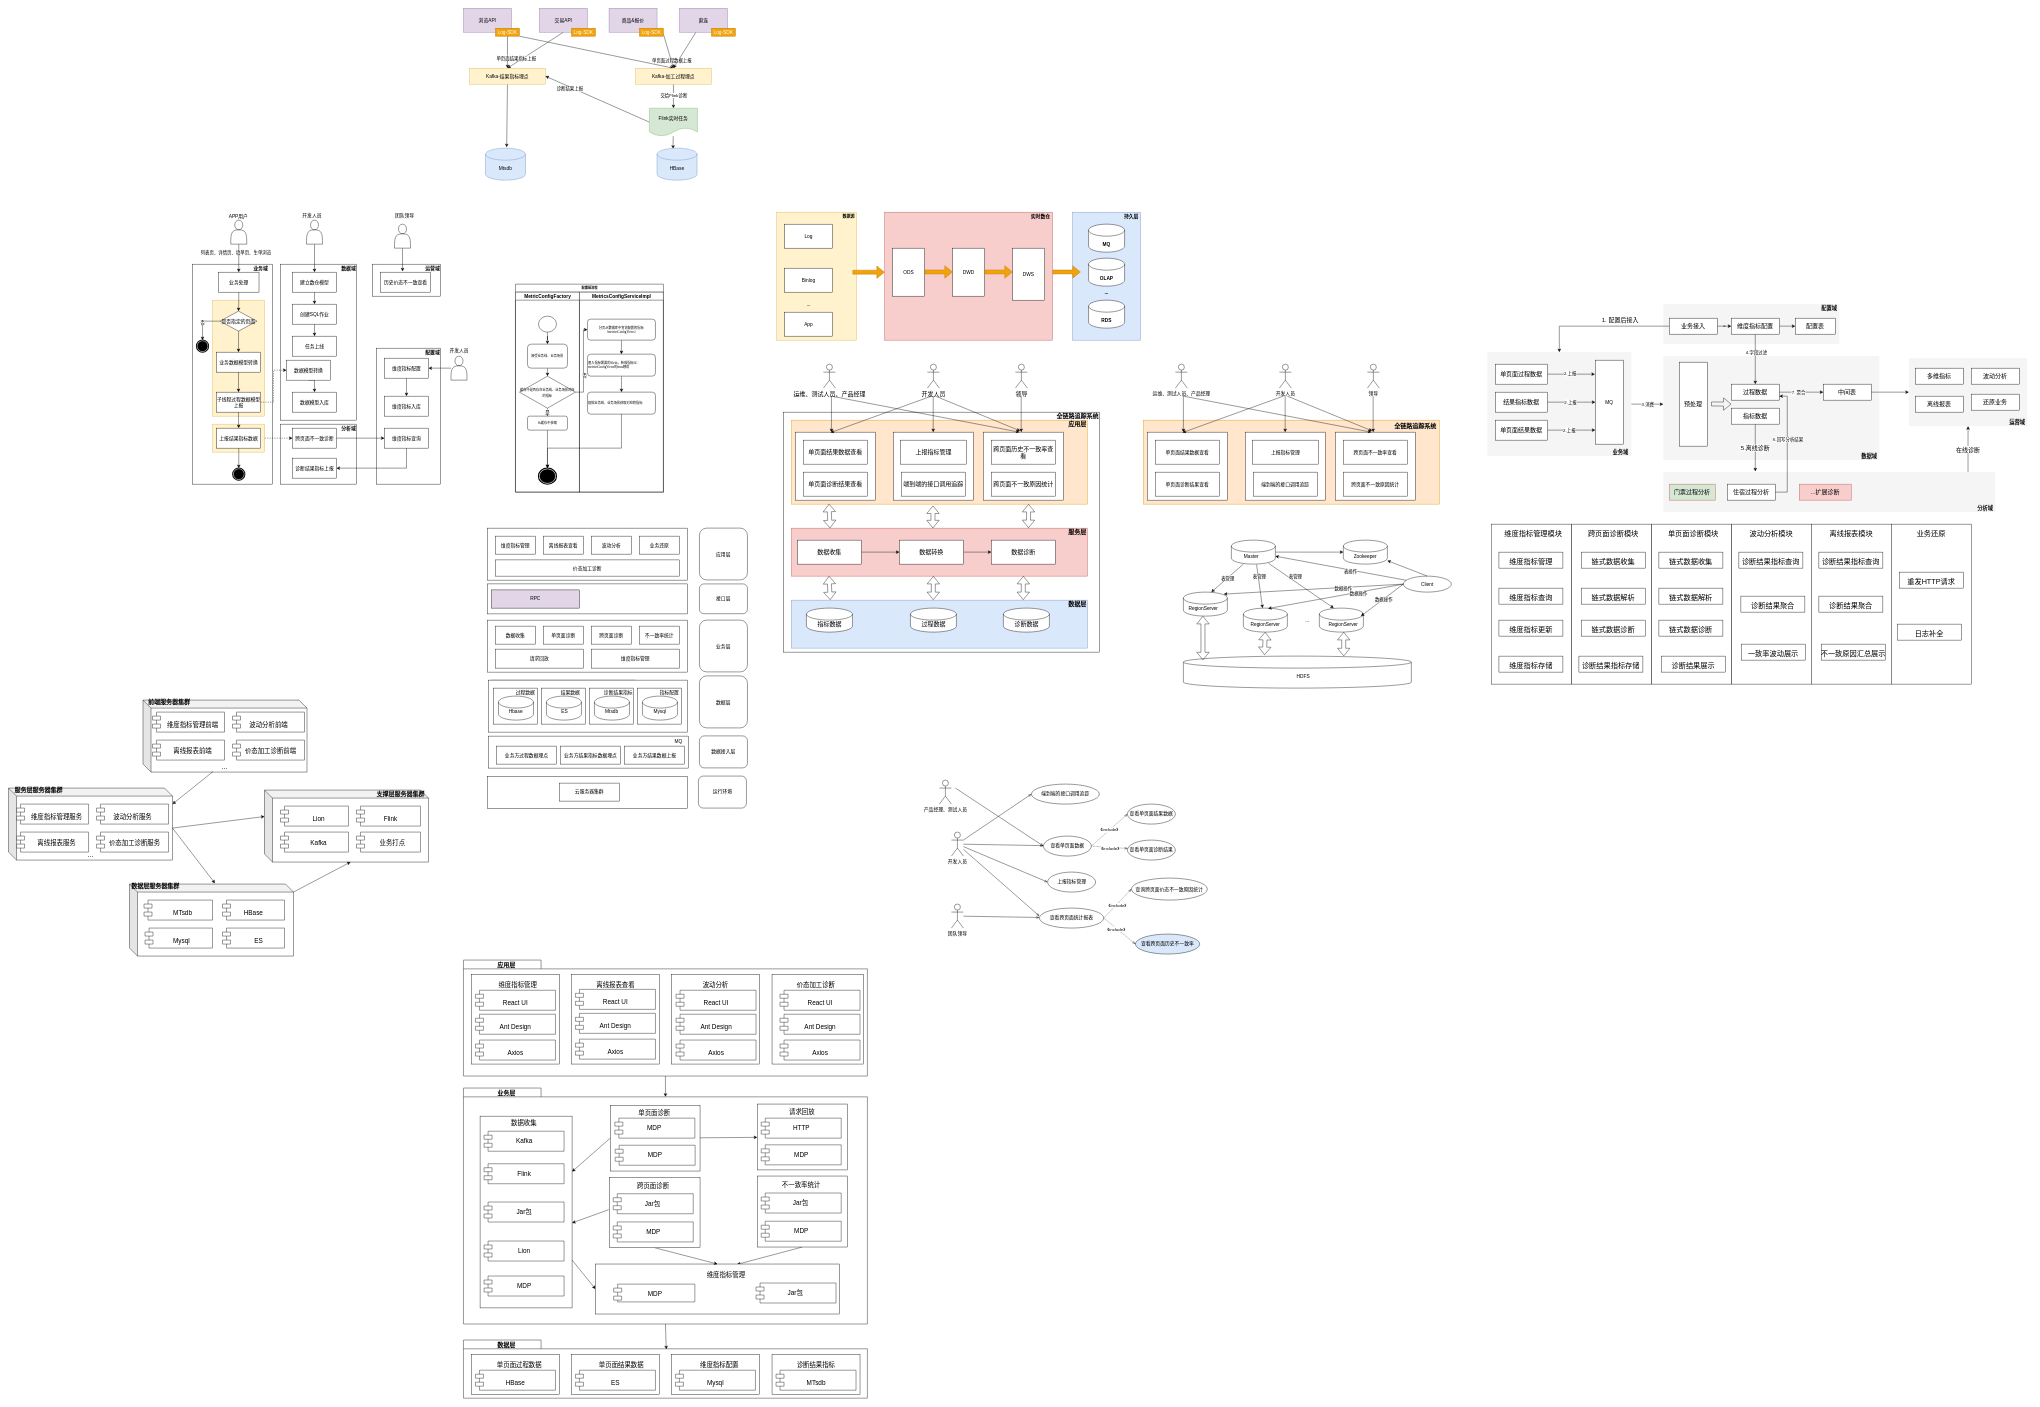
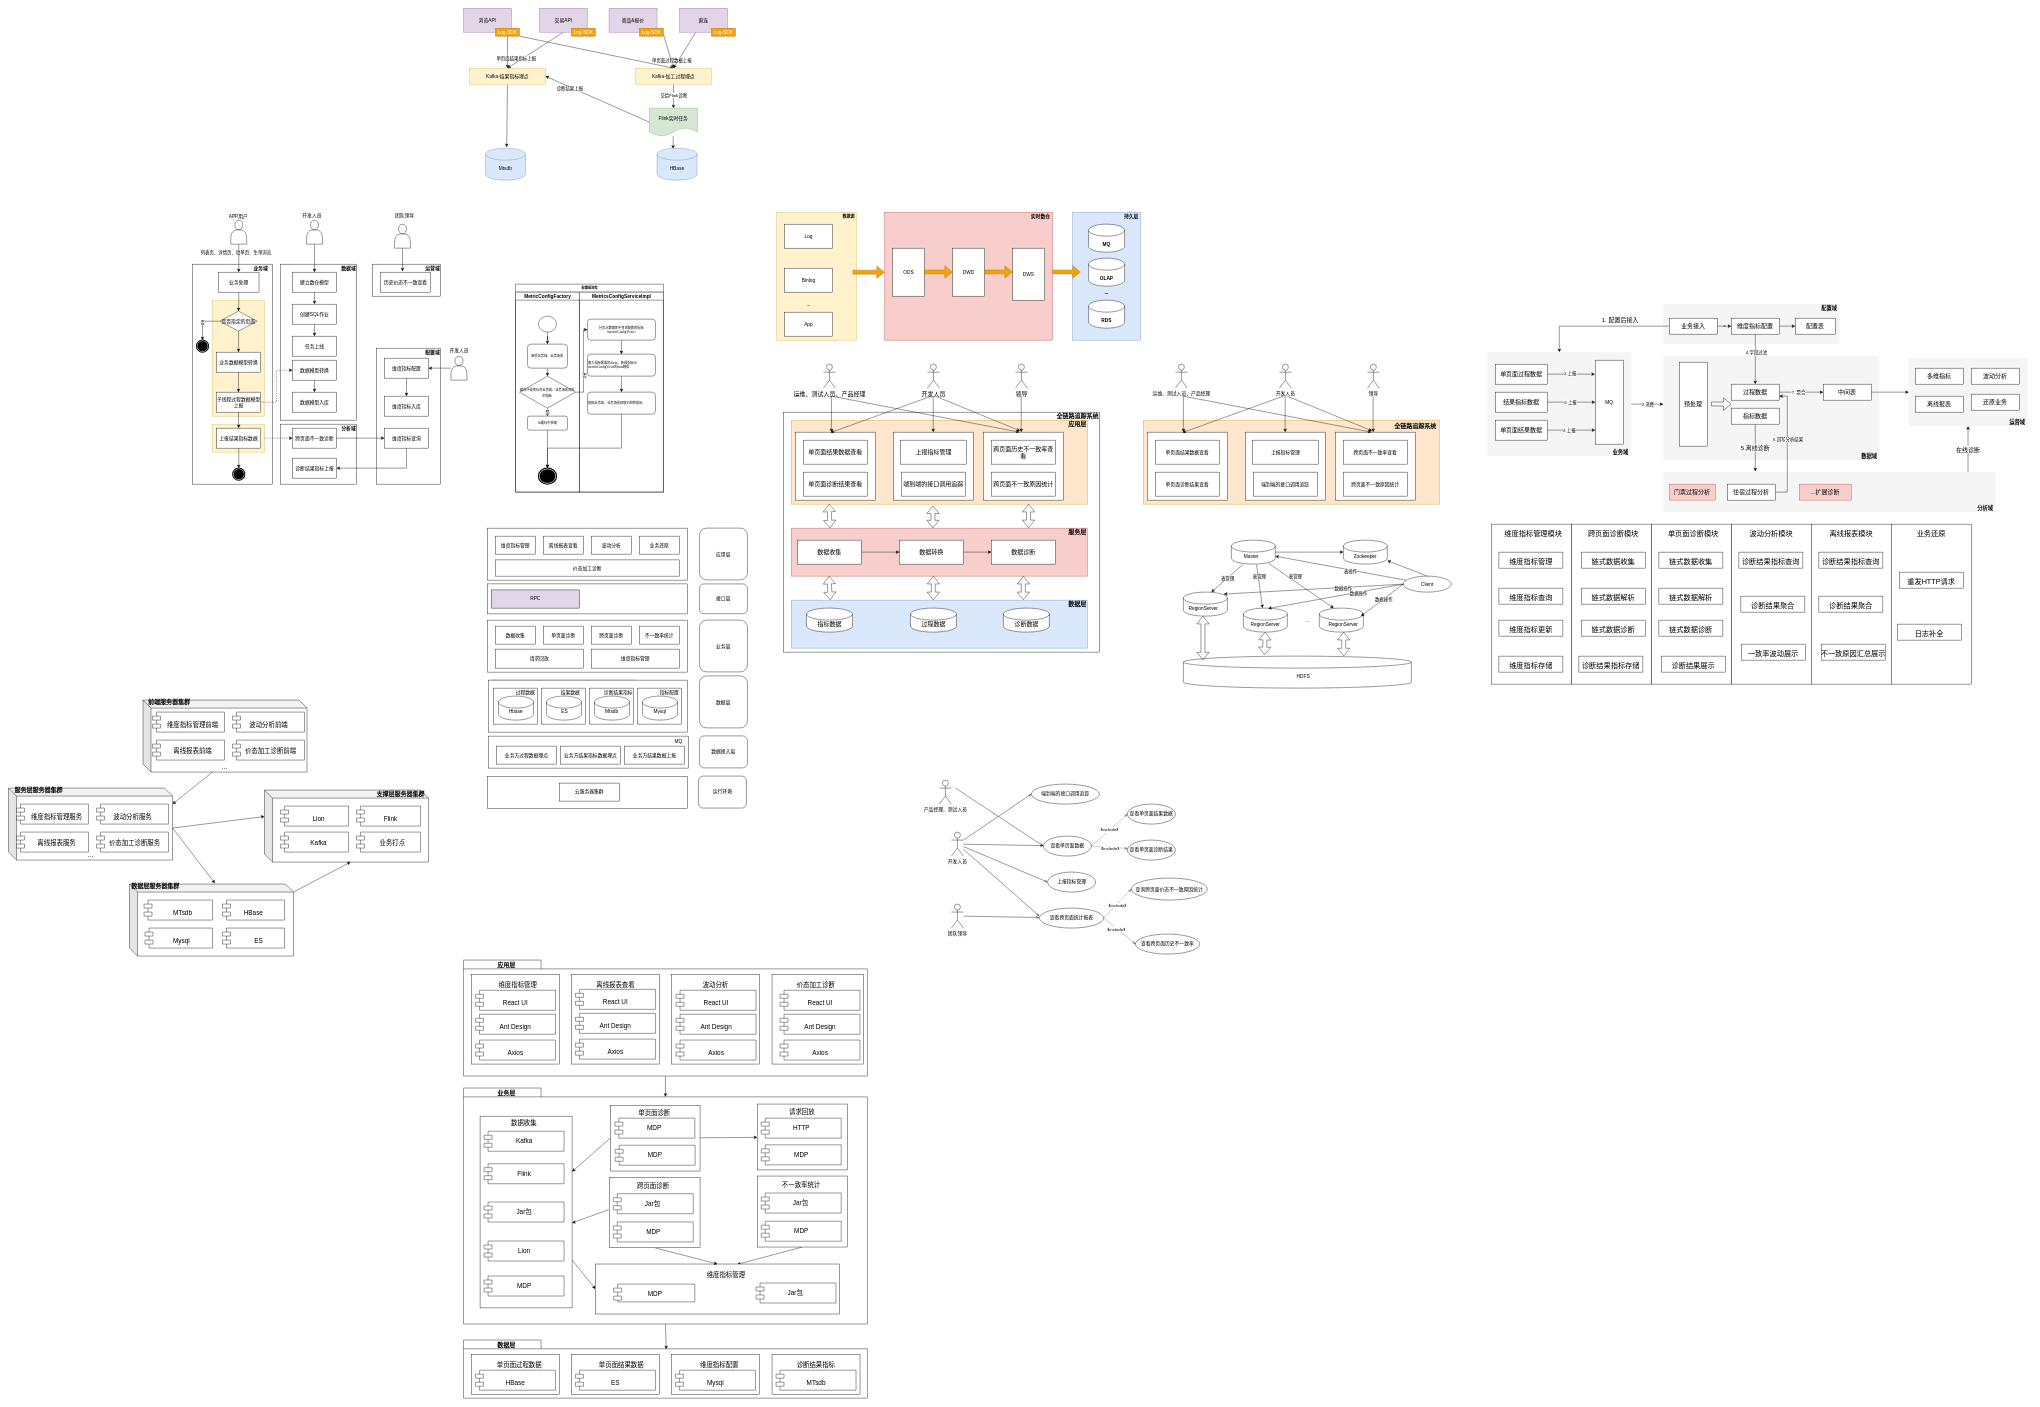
node "数据模型转换": moved (308, 370) -> (314, 370)
node "门票过程分析": fillcolor #d5e8d4 -> #f8cecc
node "查看跨页面历史不一致率": fillcolor #dae8fc -> #ffffff
